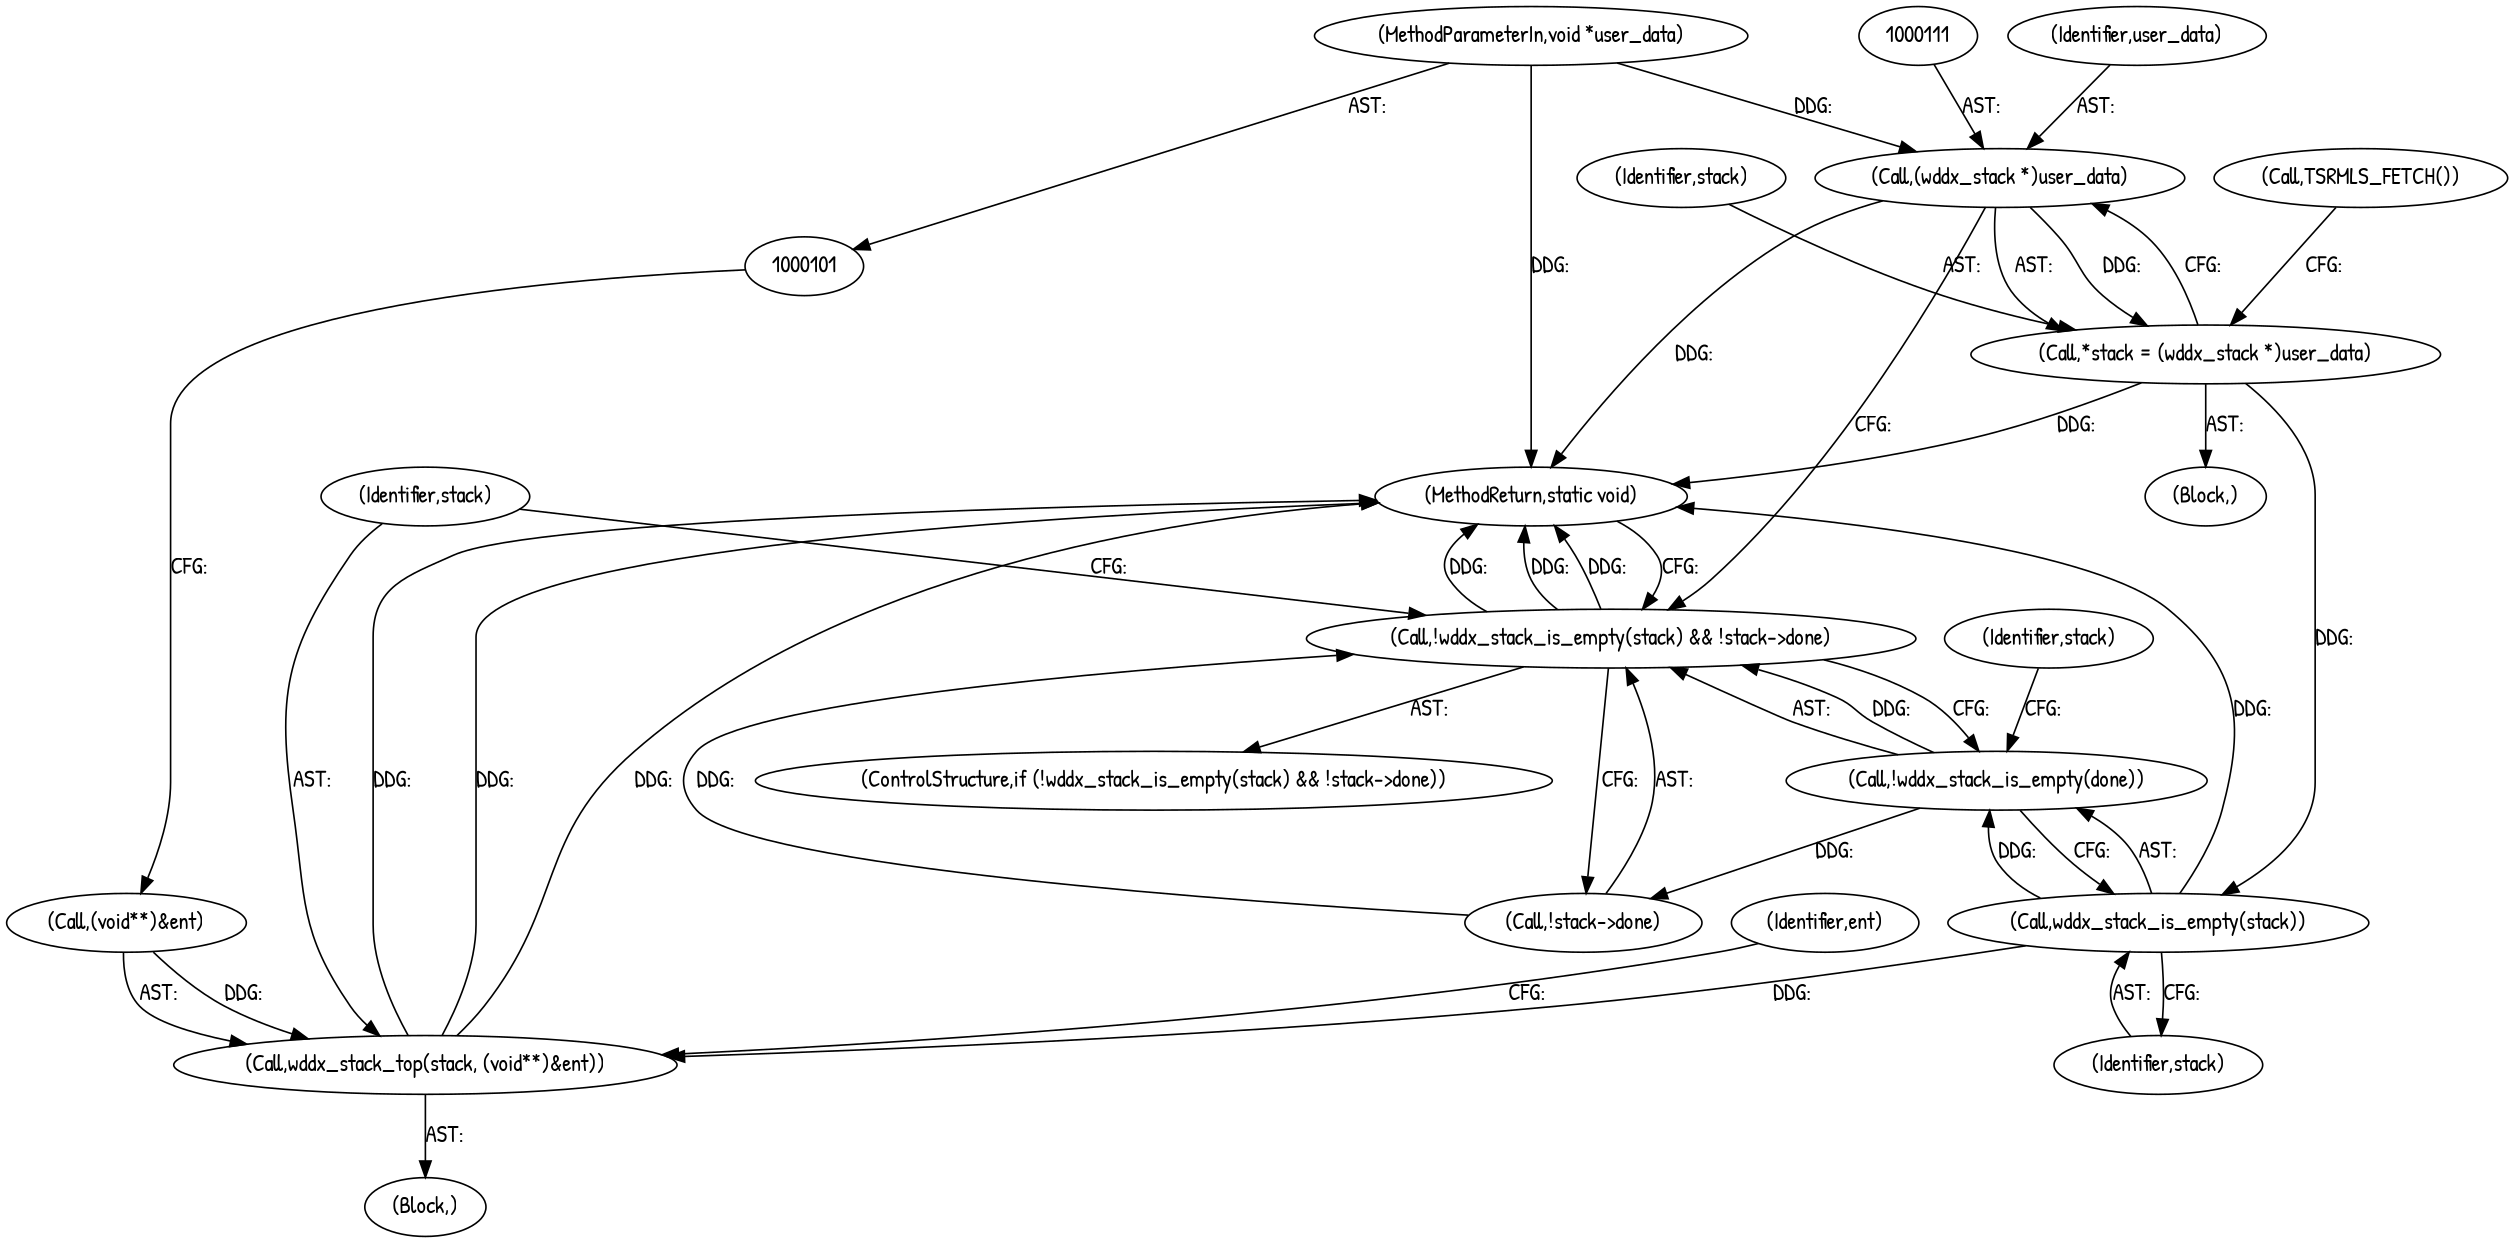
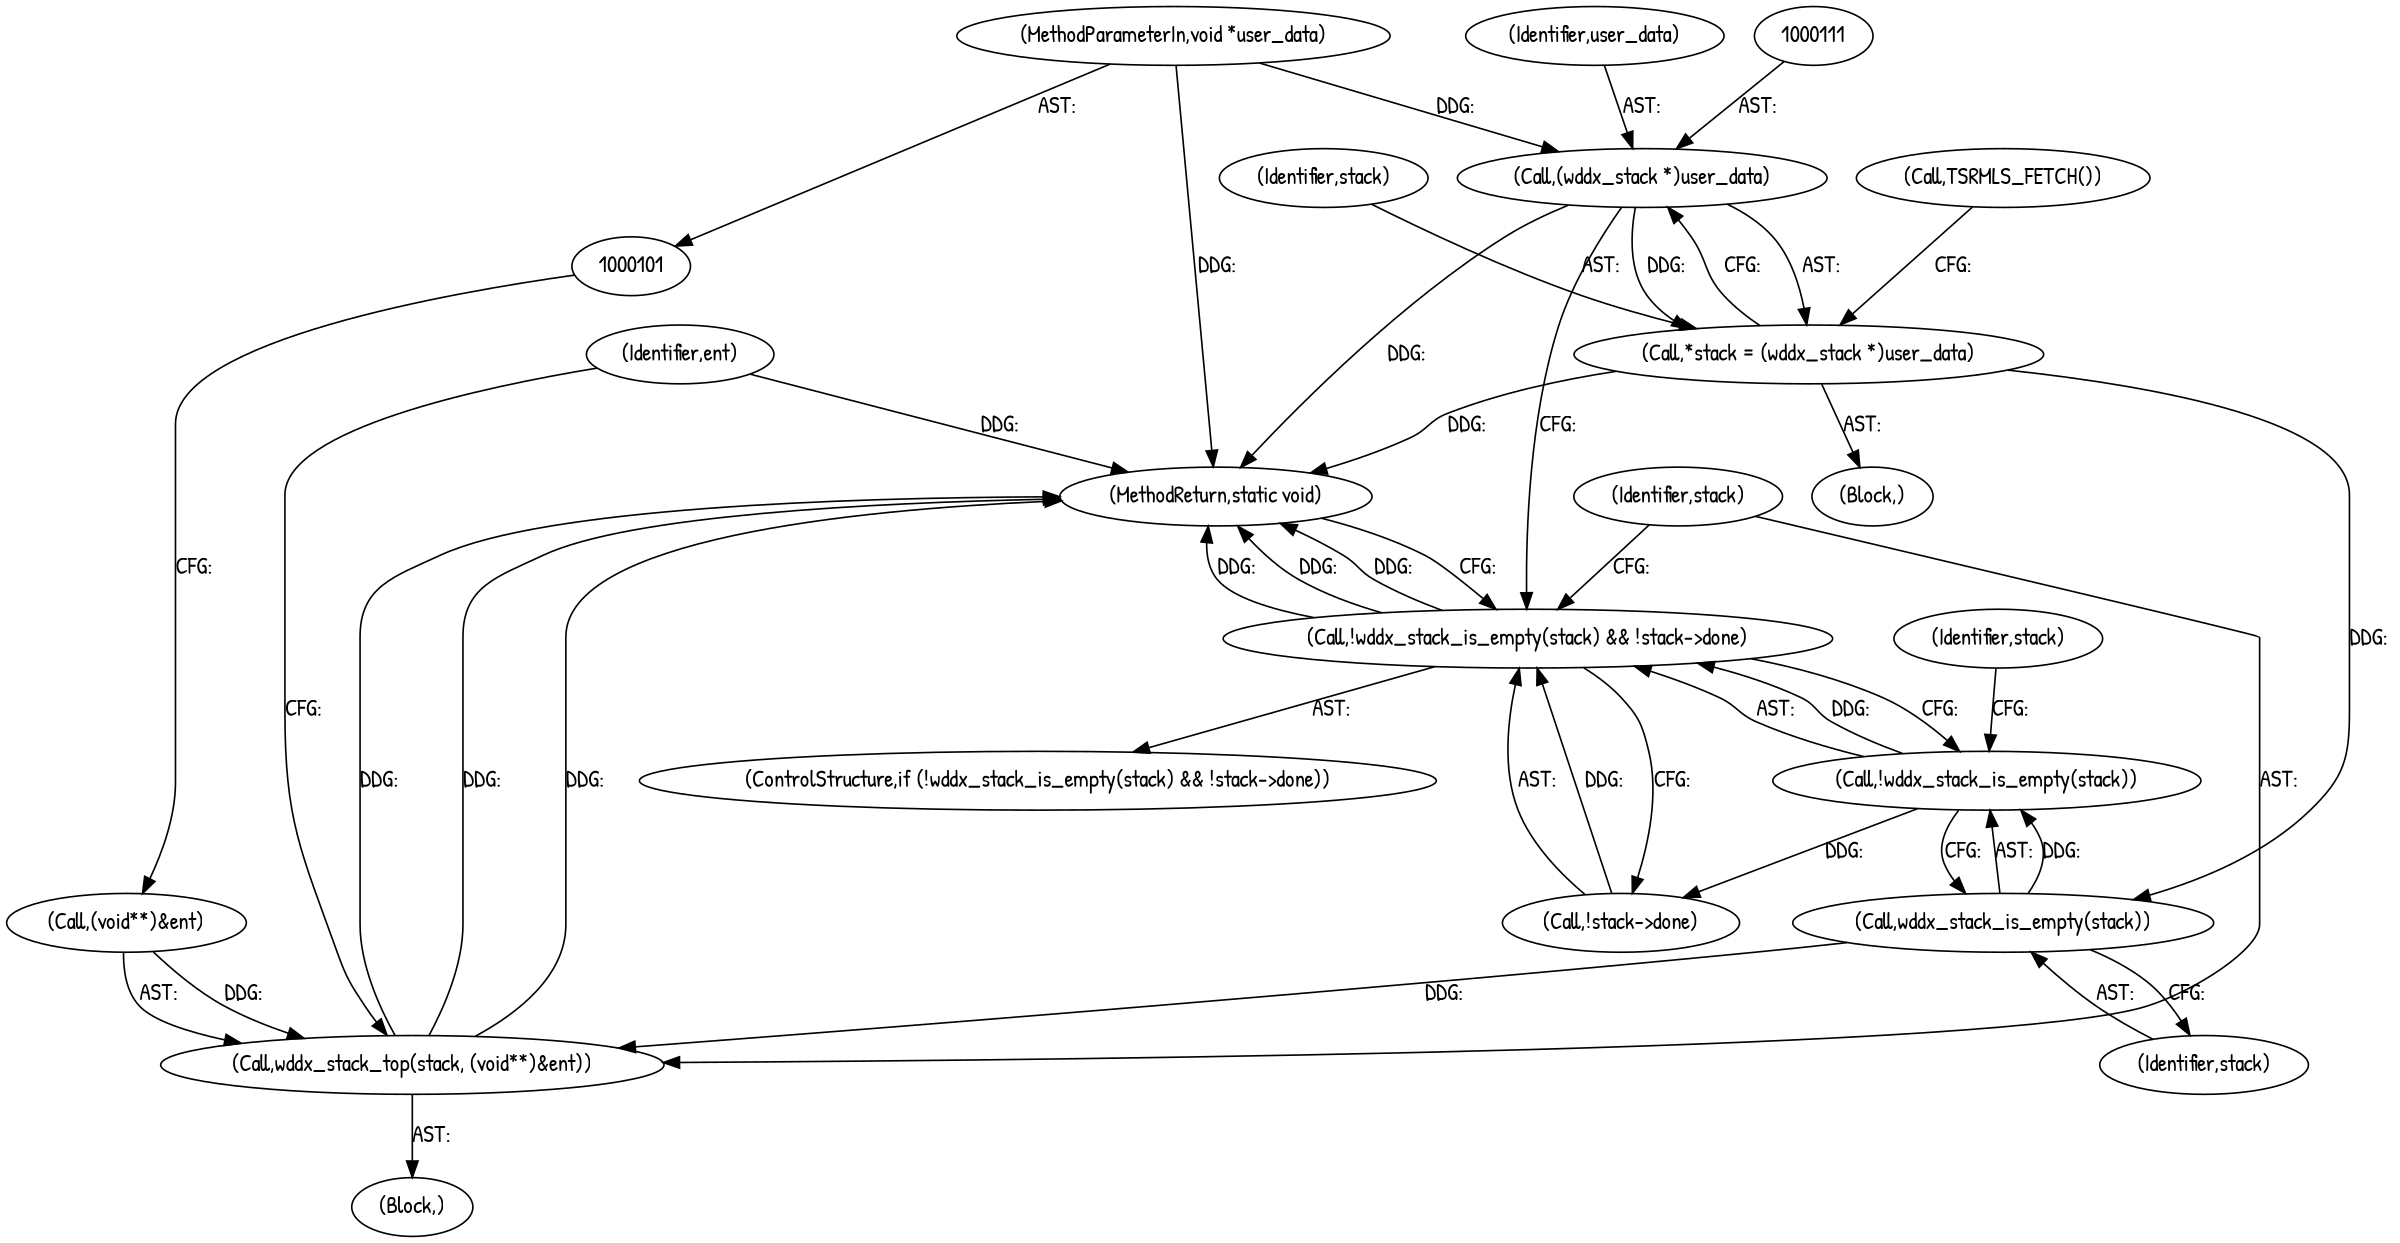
edge "(Call,wddx_stack_is_empty(stack))" -> "(MethodReturn,static void)": now "(Identifier,ent)" -> "(MethodReturn,static void)"
node "(Call,!wddx_stack_is_empty(done))": label "(Call,!wddx_stack_is_empty(done))" -> "(Call,!wddx_stack_is_empty(stack))"
